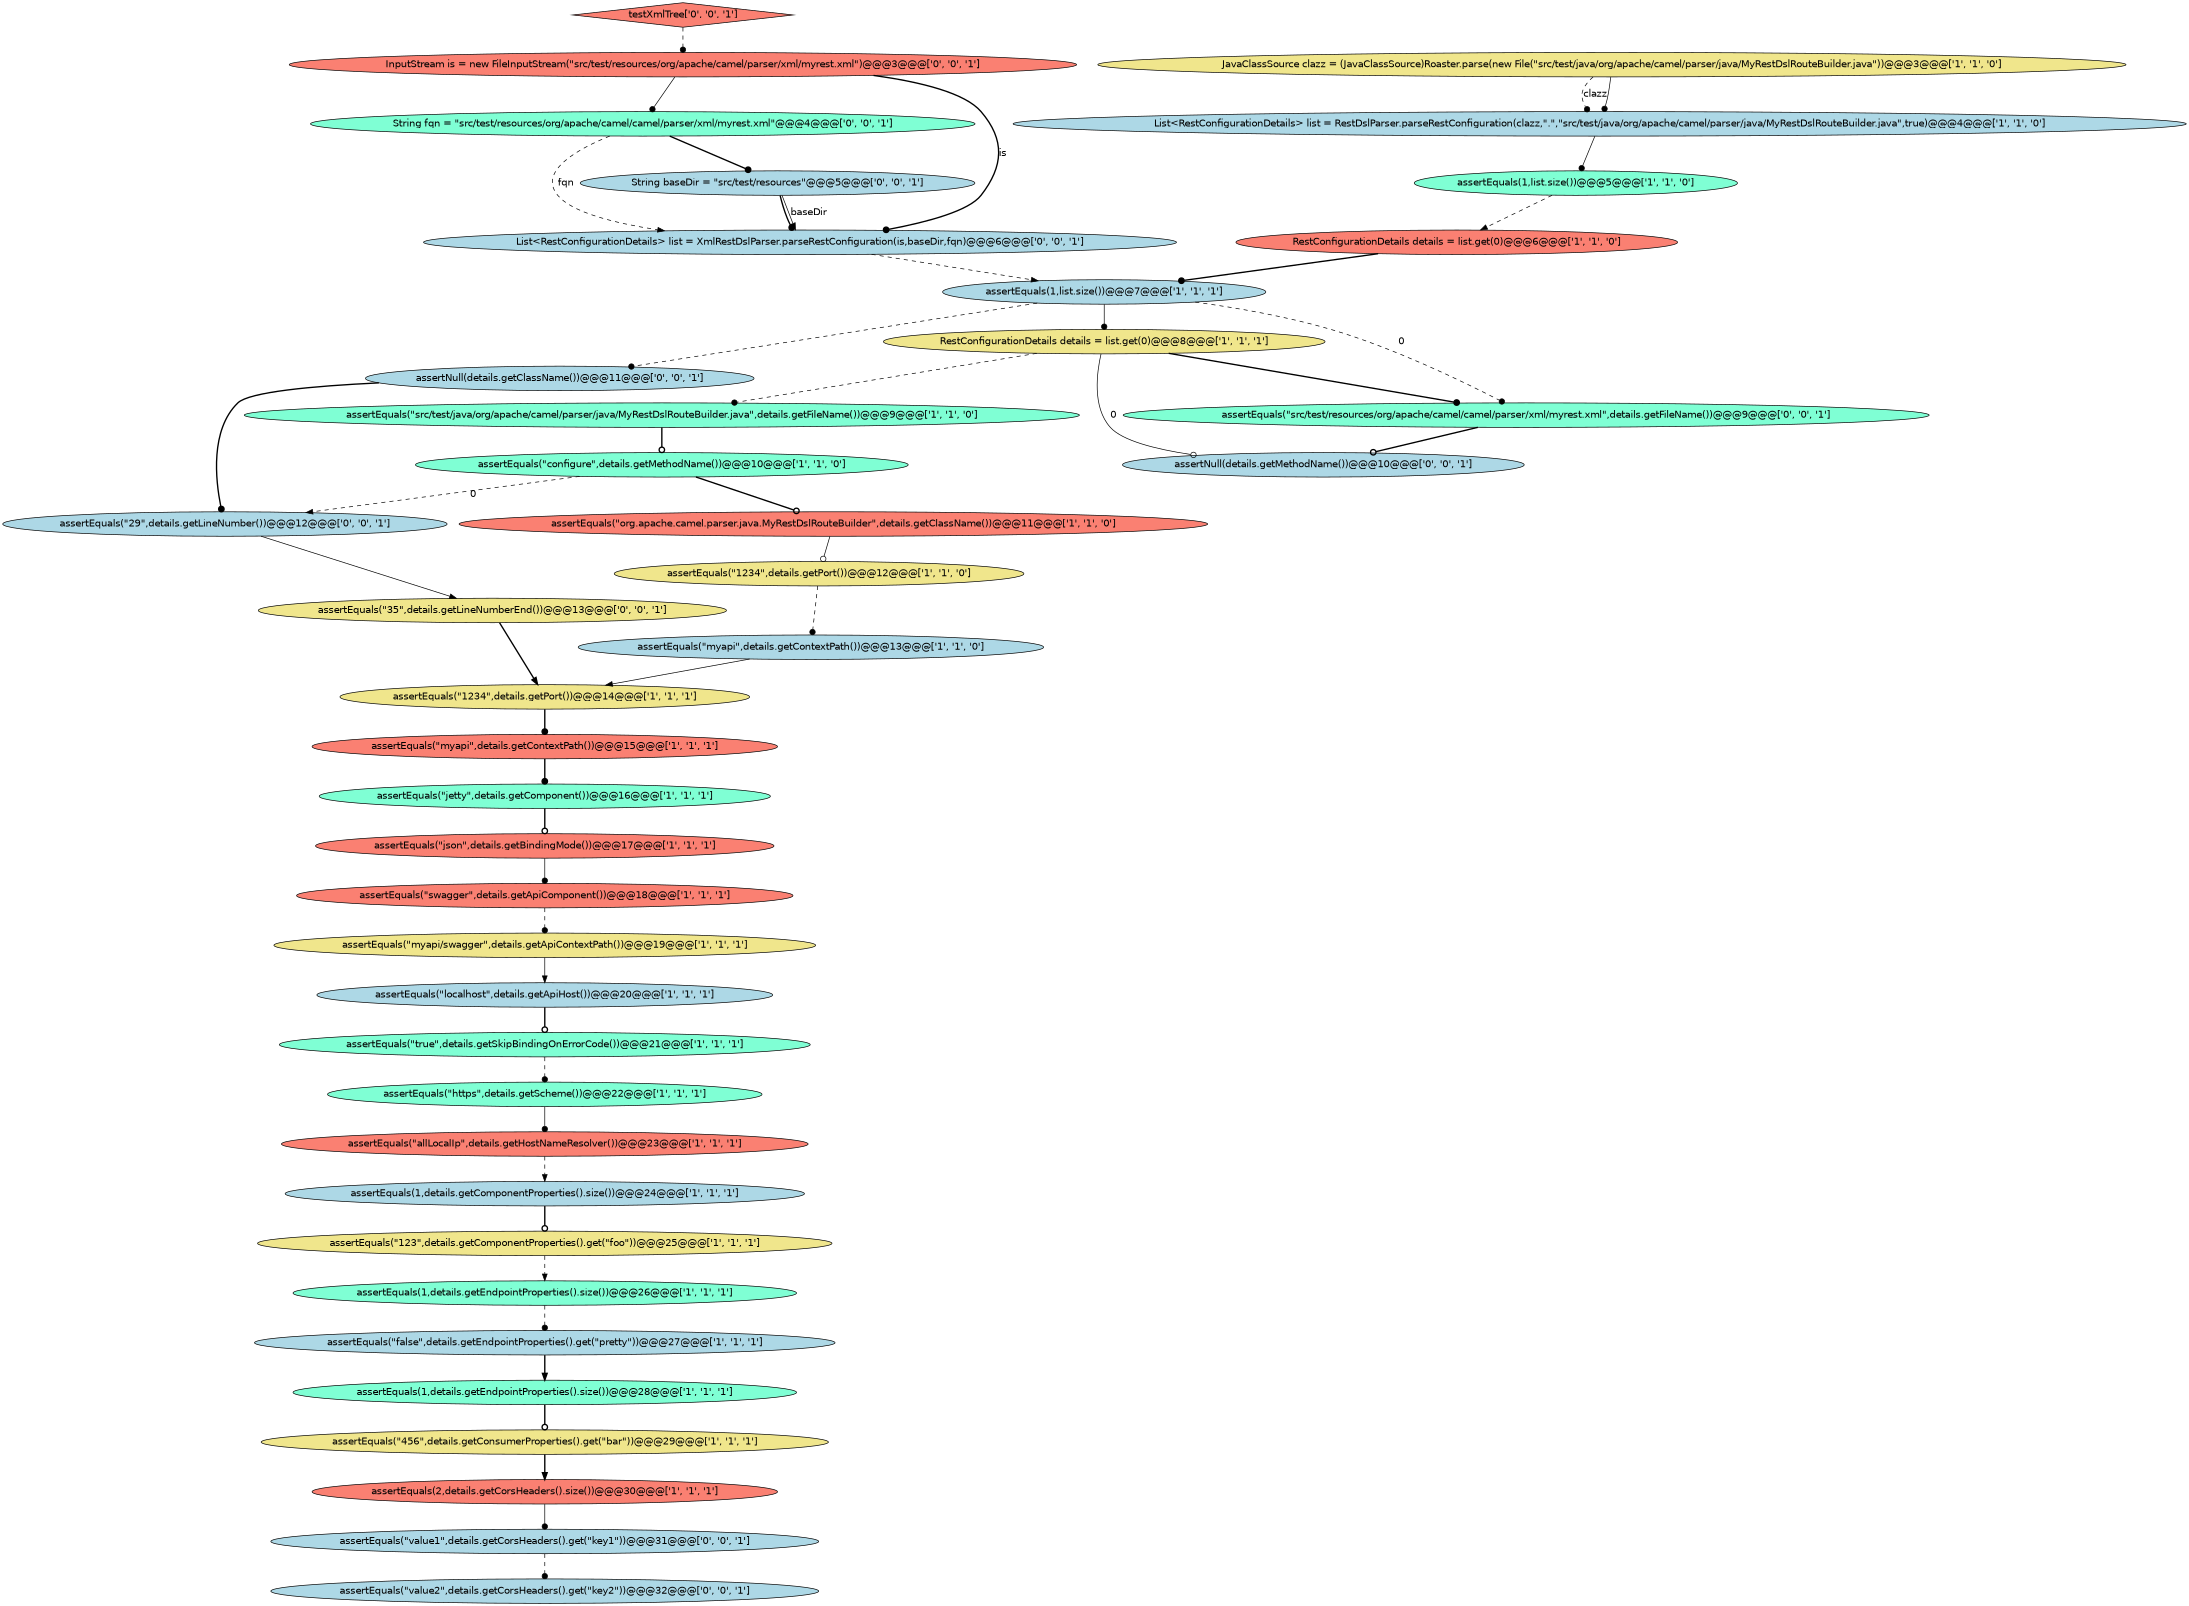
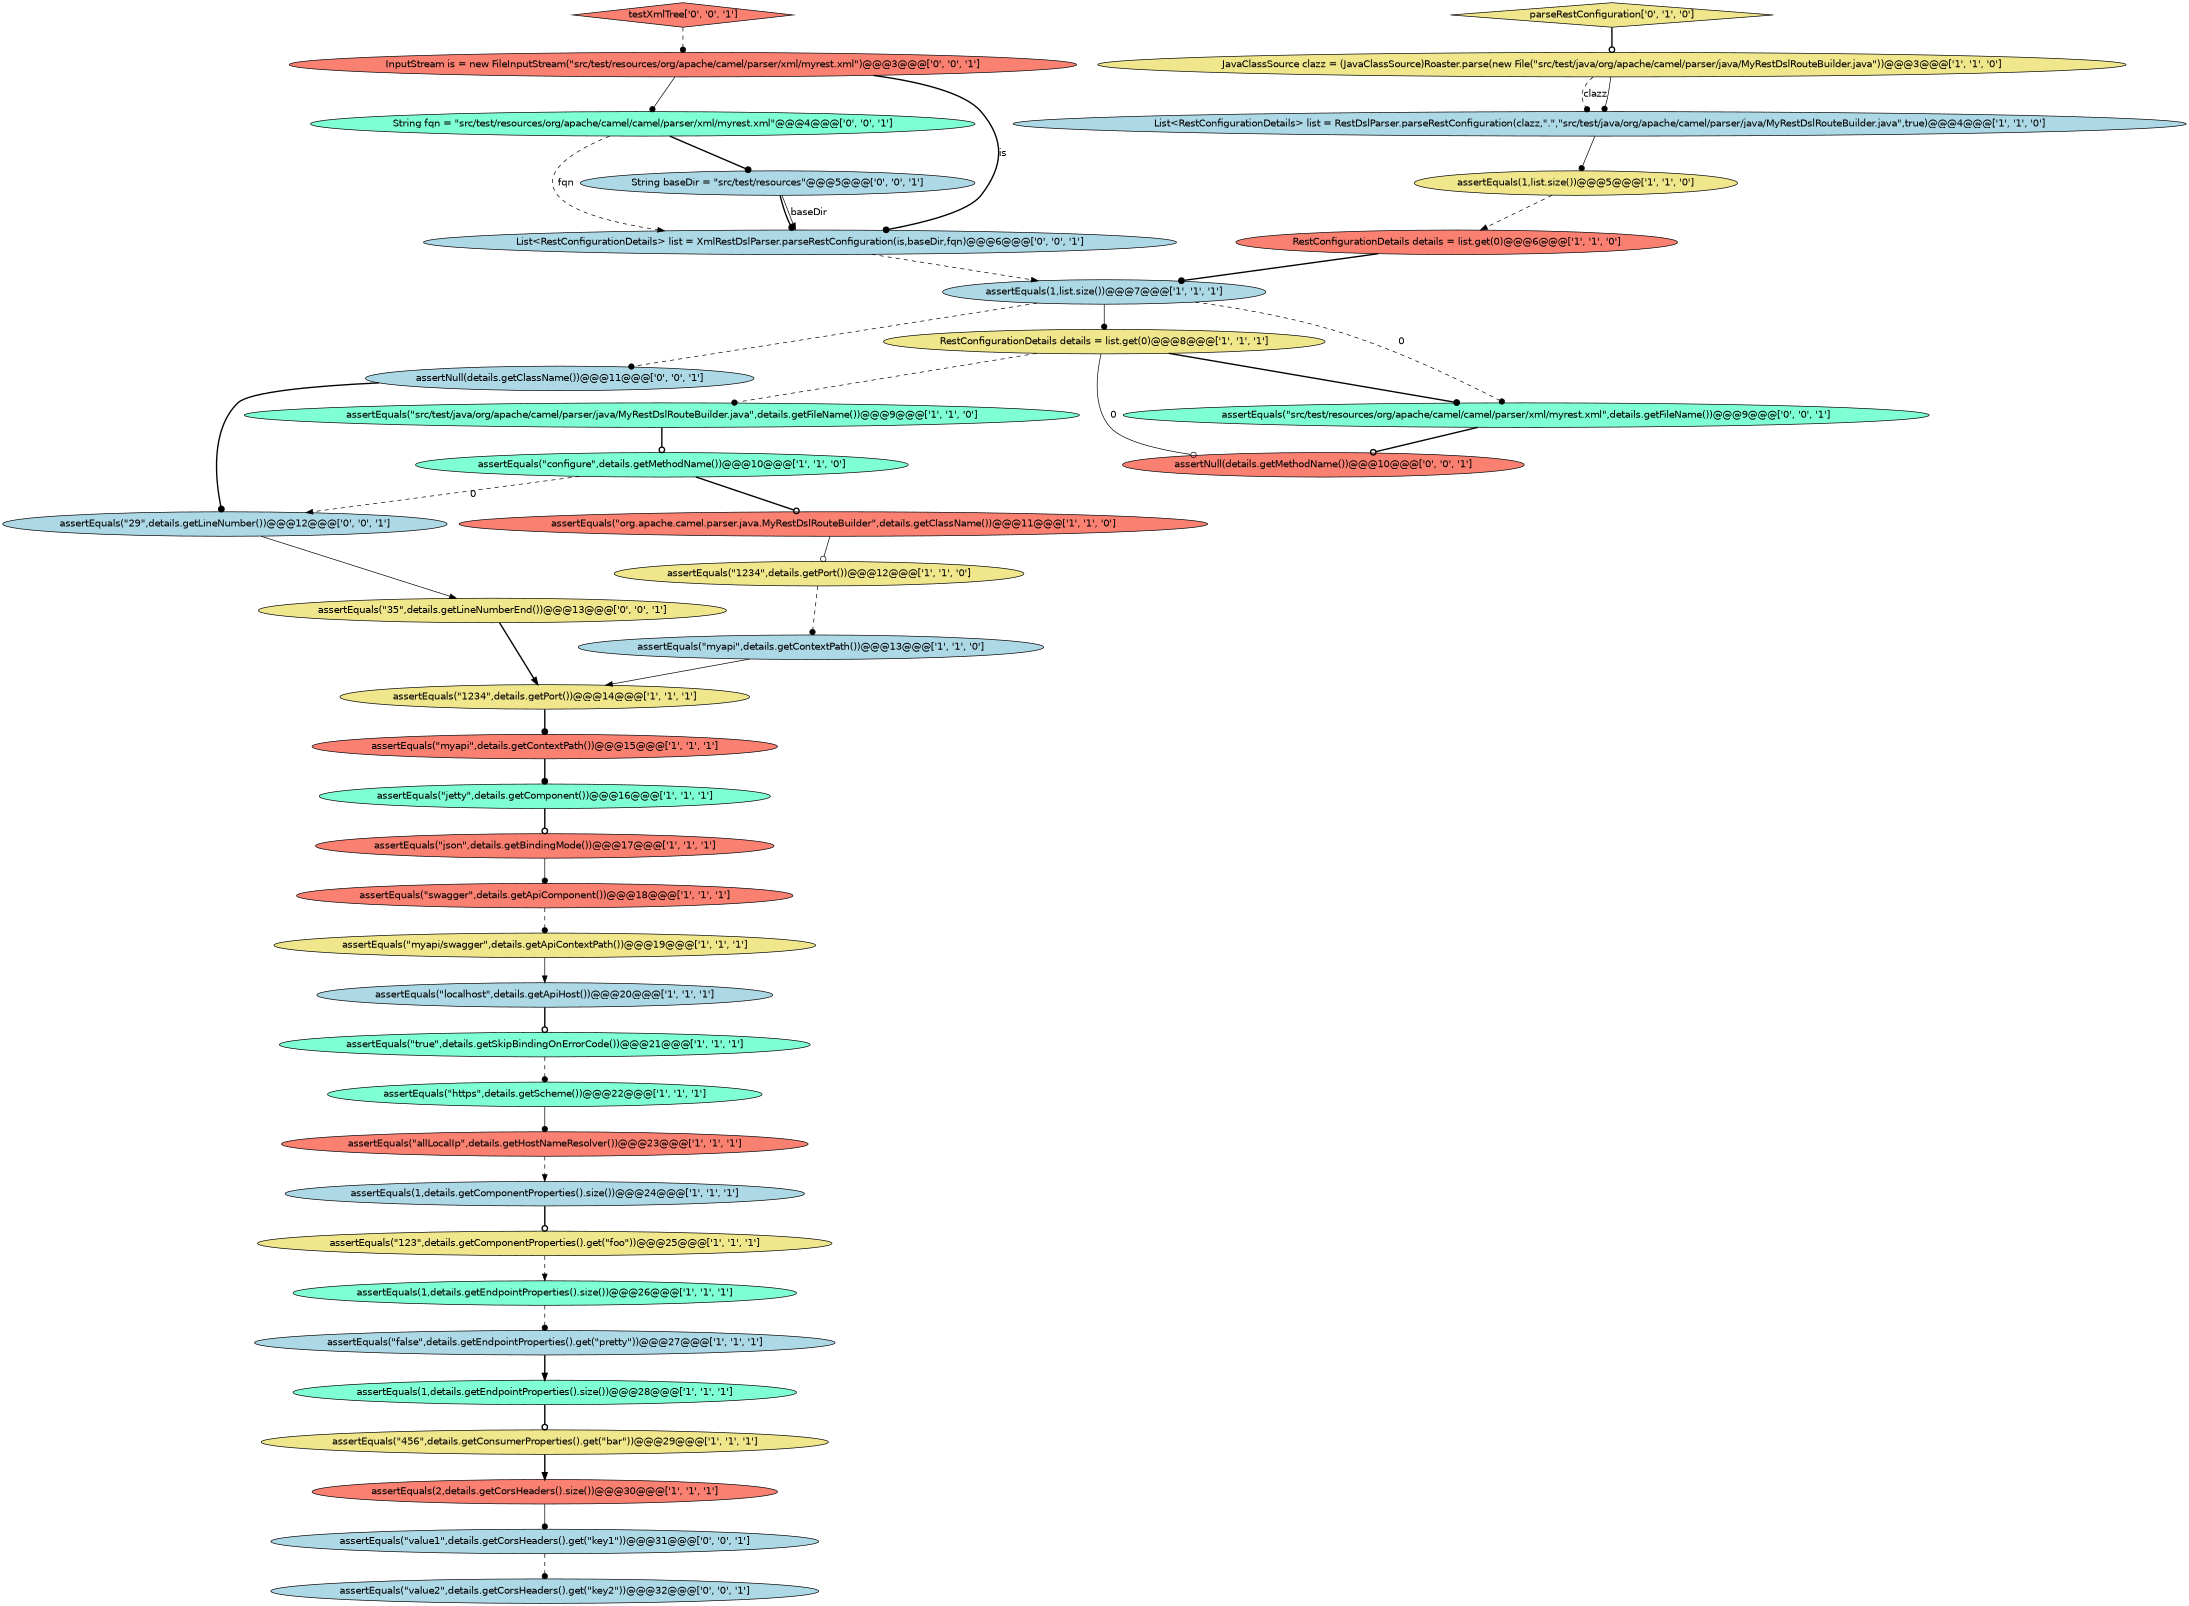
node "parseRestConfiguration['0', '1', '0']": added
node "assertEquals(1,list.size())@@@5@@@['1', '1', '0']": fillcolor aquamarine -> khaki
node "assertNull(details.getMethodName())@@@10@@@['0', '0', '1']": fillcolor lightblue -> salmon
